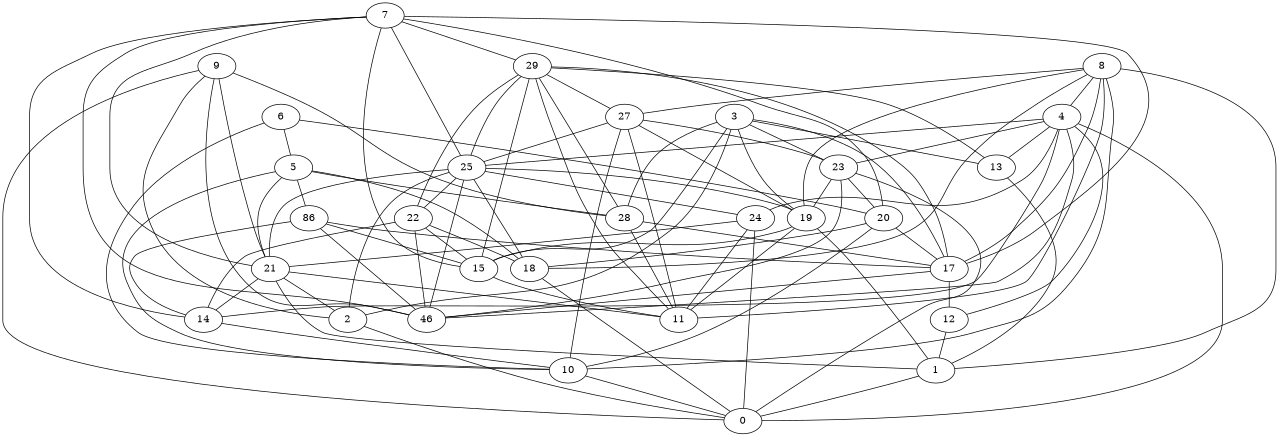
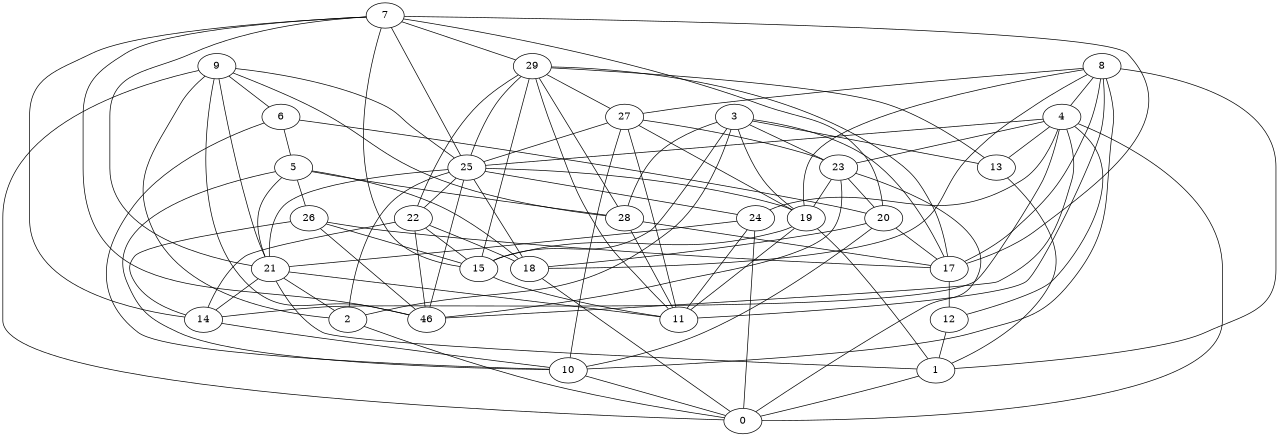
edge "9" -- "6": added
edge "9" -- "25": added
node "86": label "86" -> "26"
edge "17" -- "46": removed
